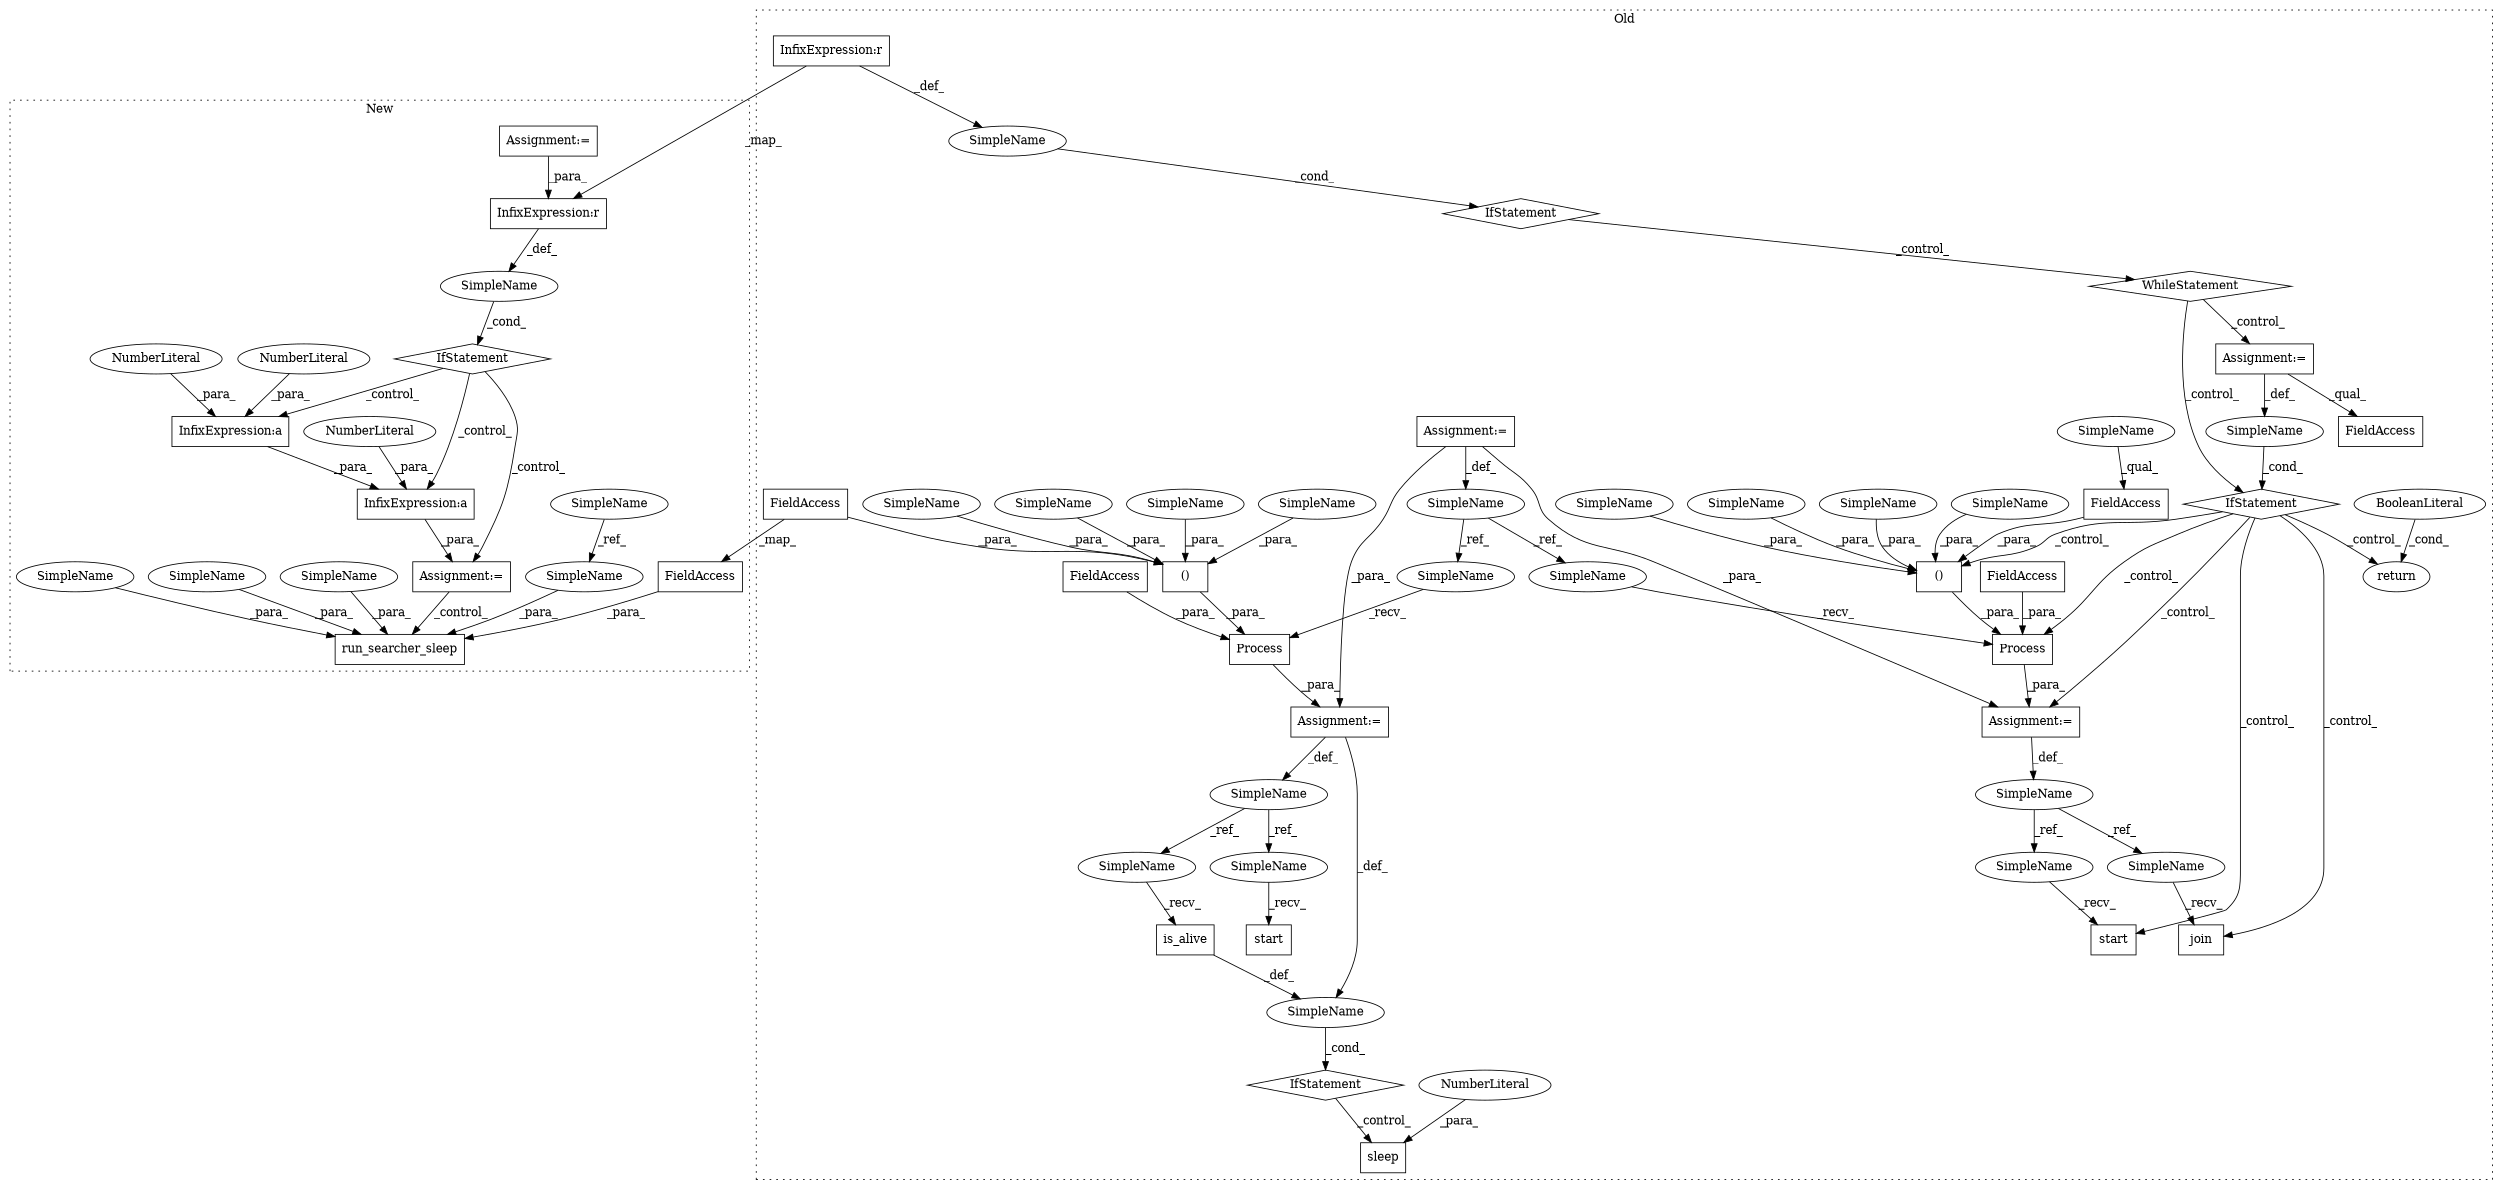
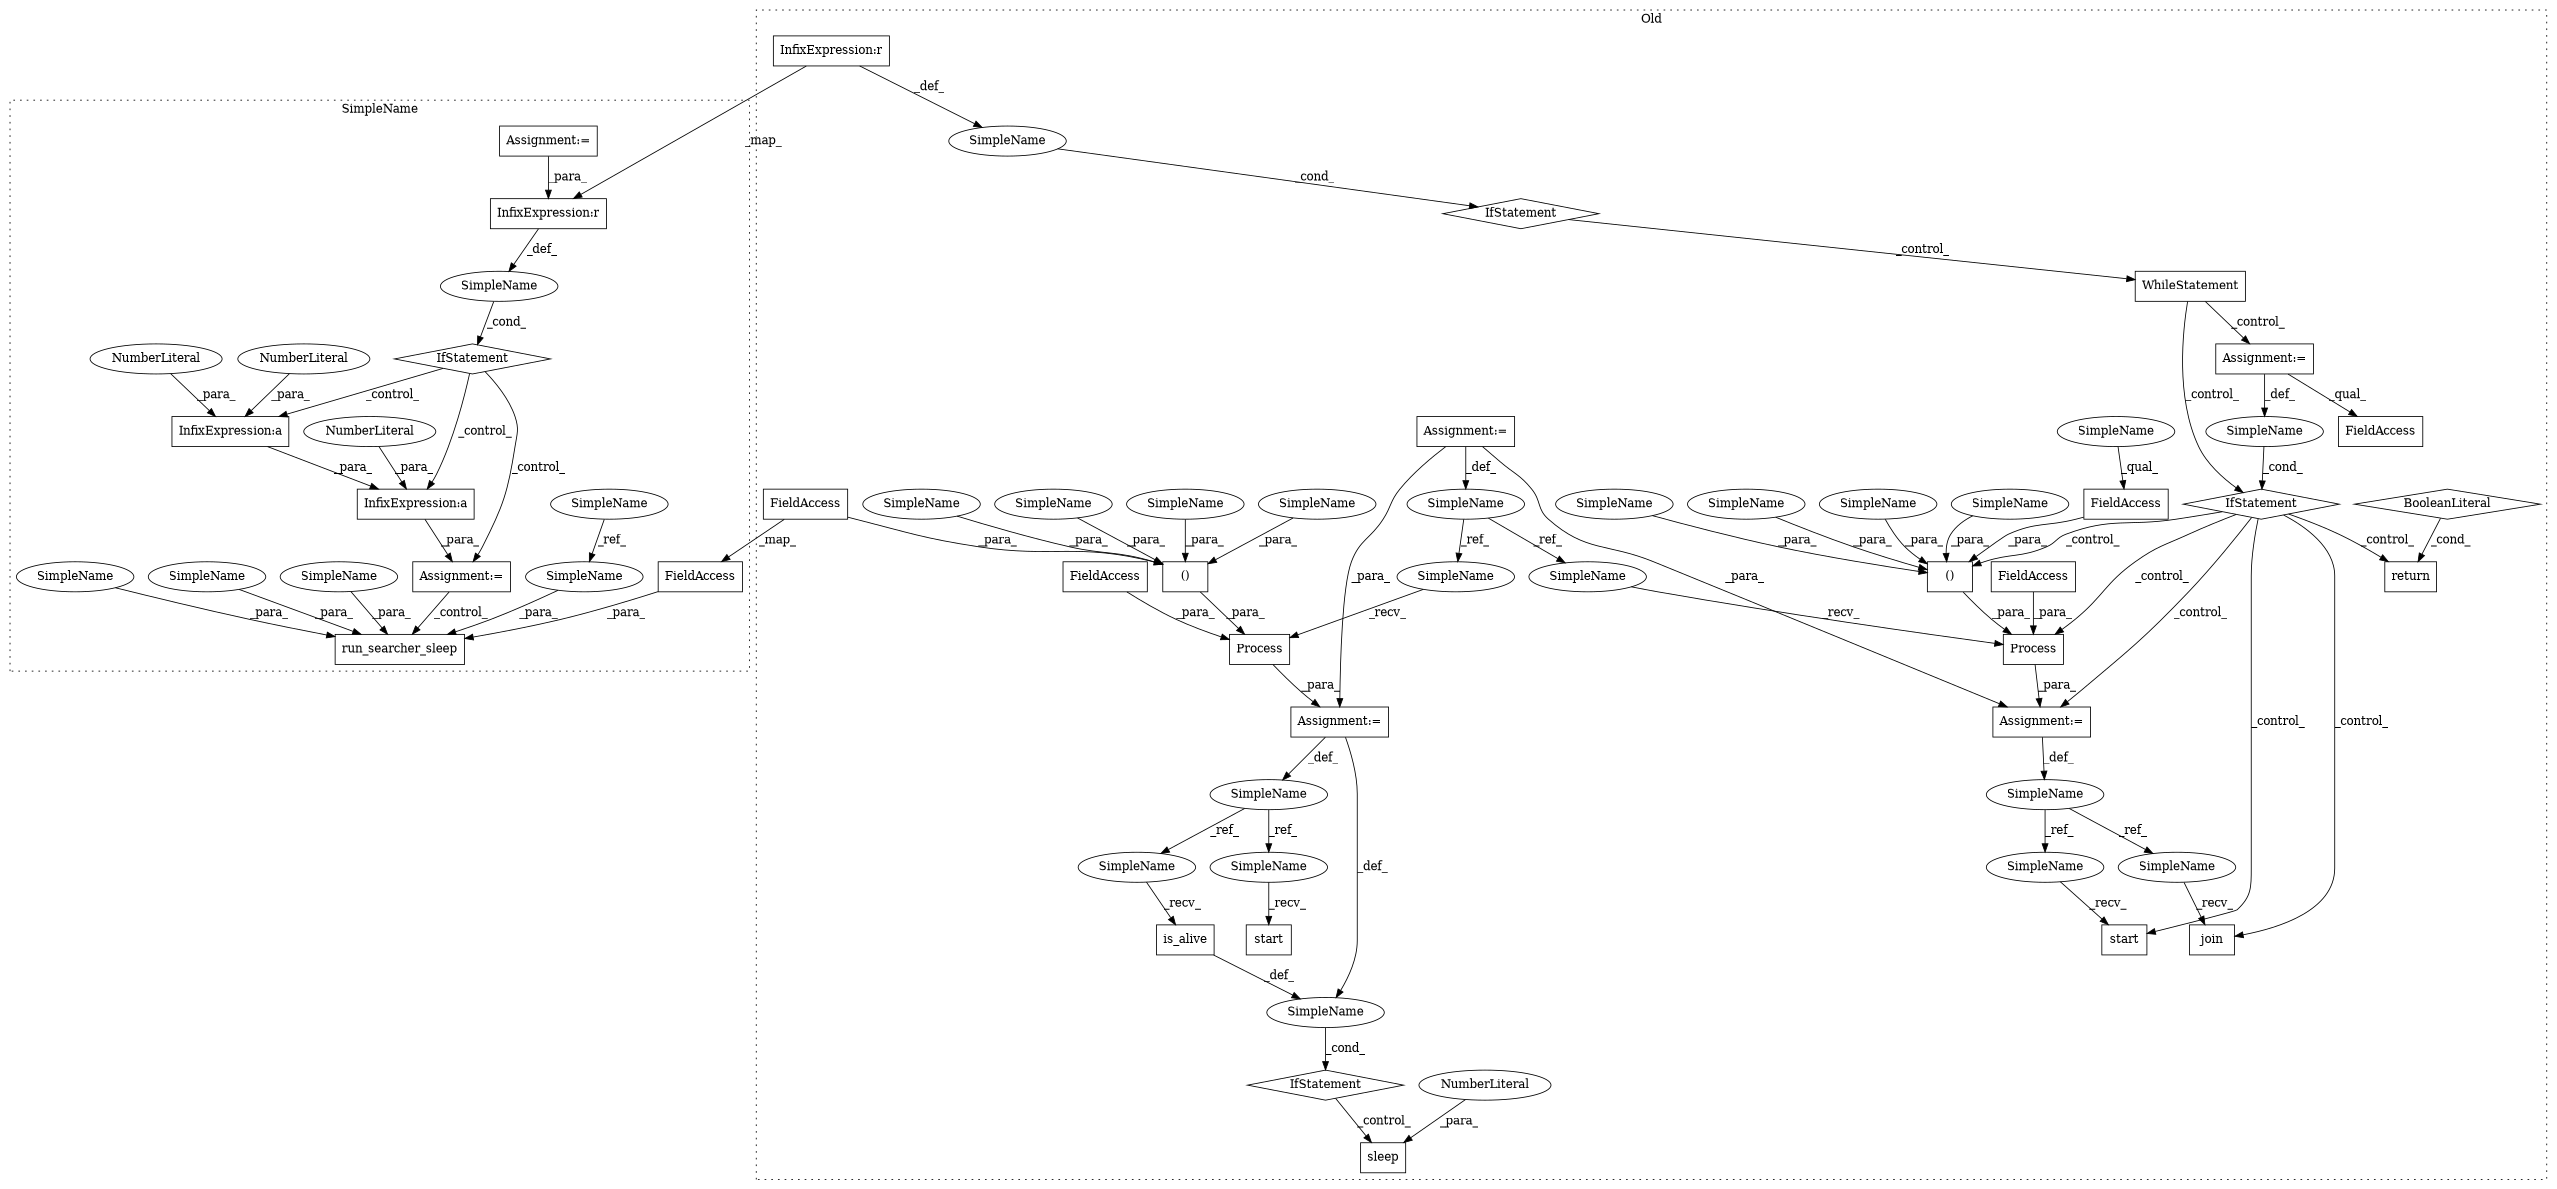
cluster "New": label "New" -> "SimpleName"
node "WhileStatement": shape diamond -> box
node "BooleanLiteral": shape ellipse -> diamond
node "return": shape ellipse -> box
